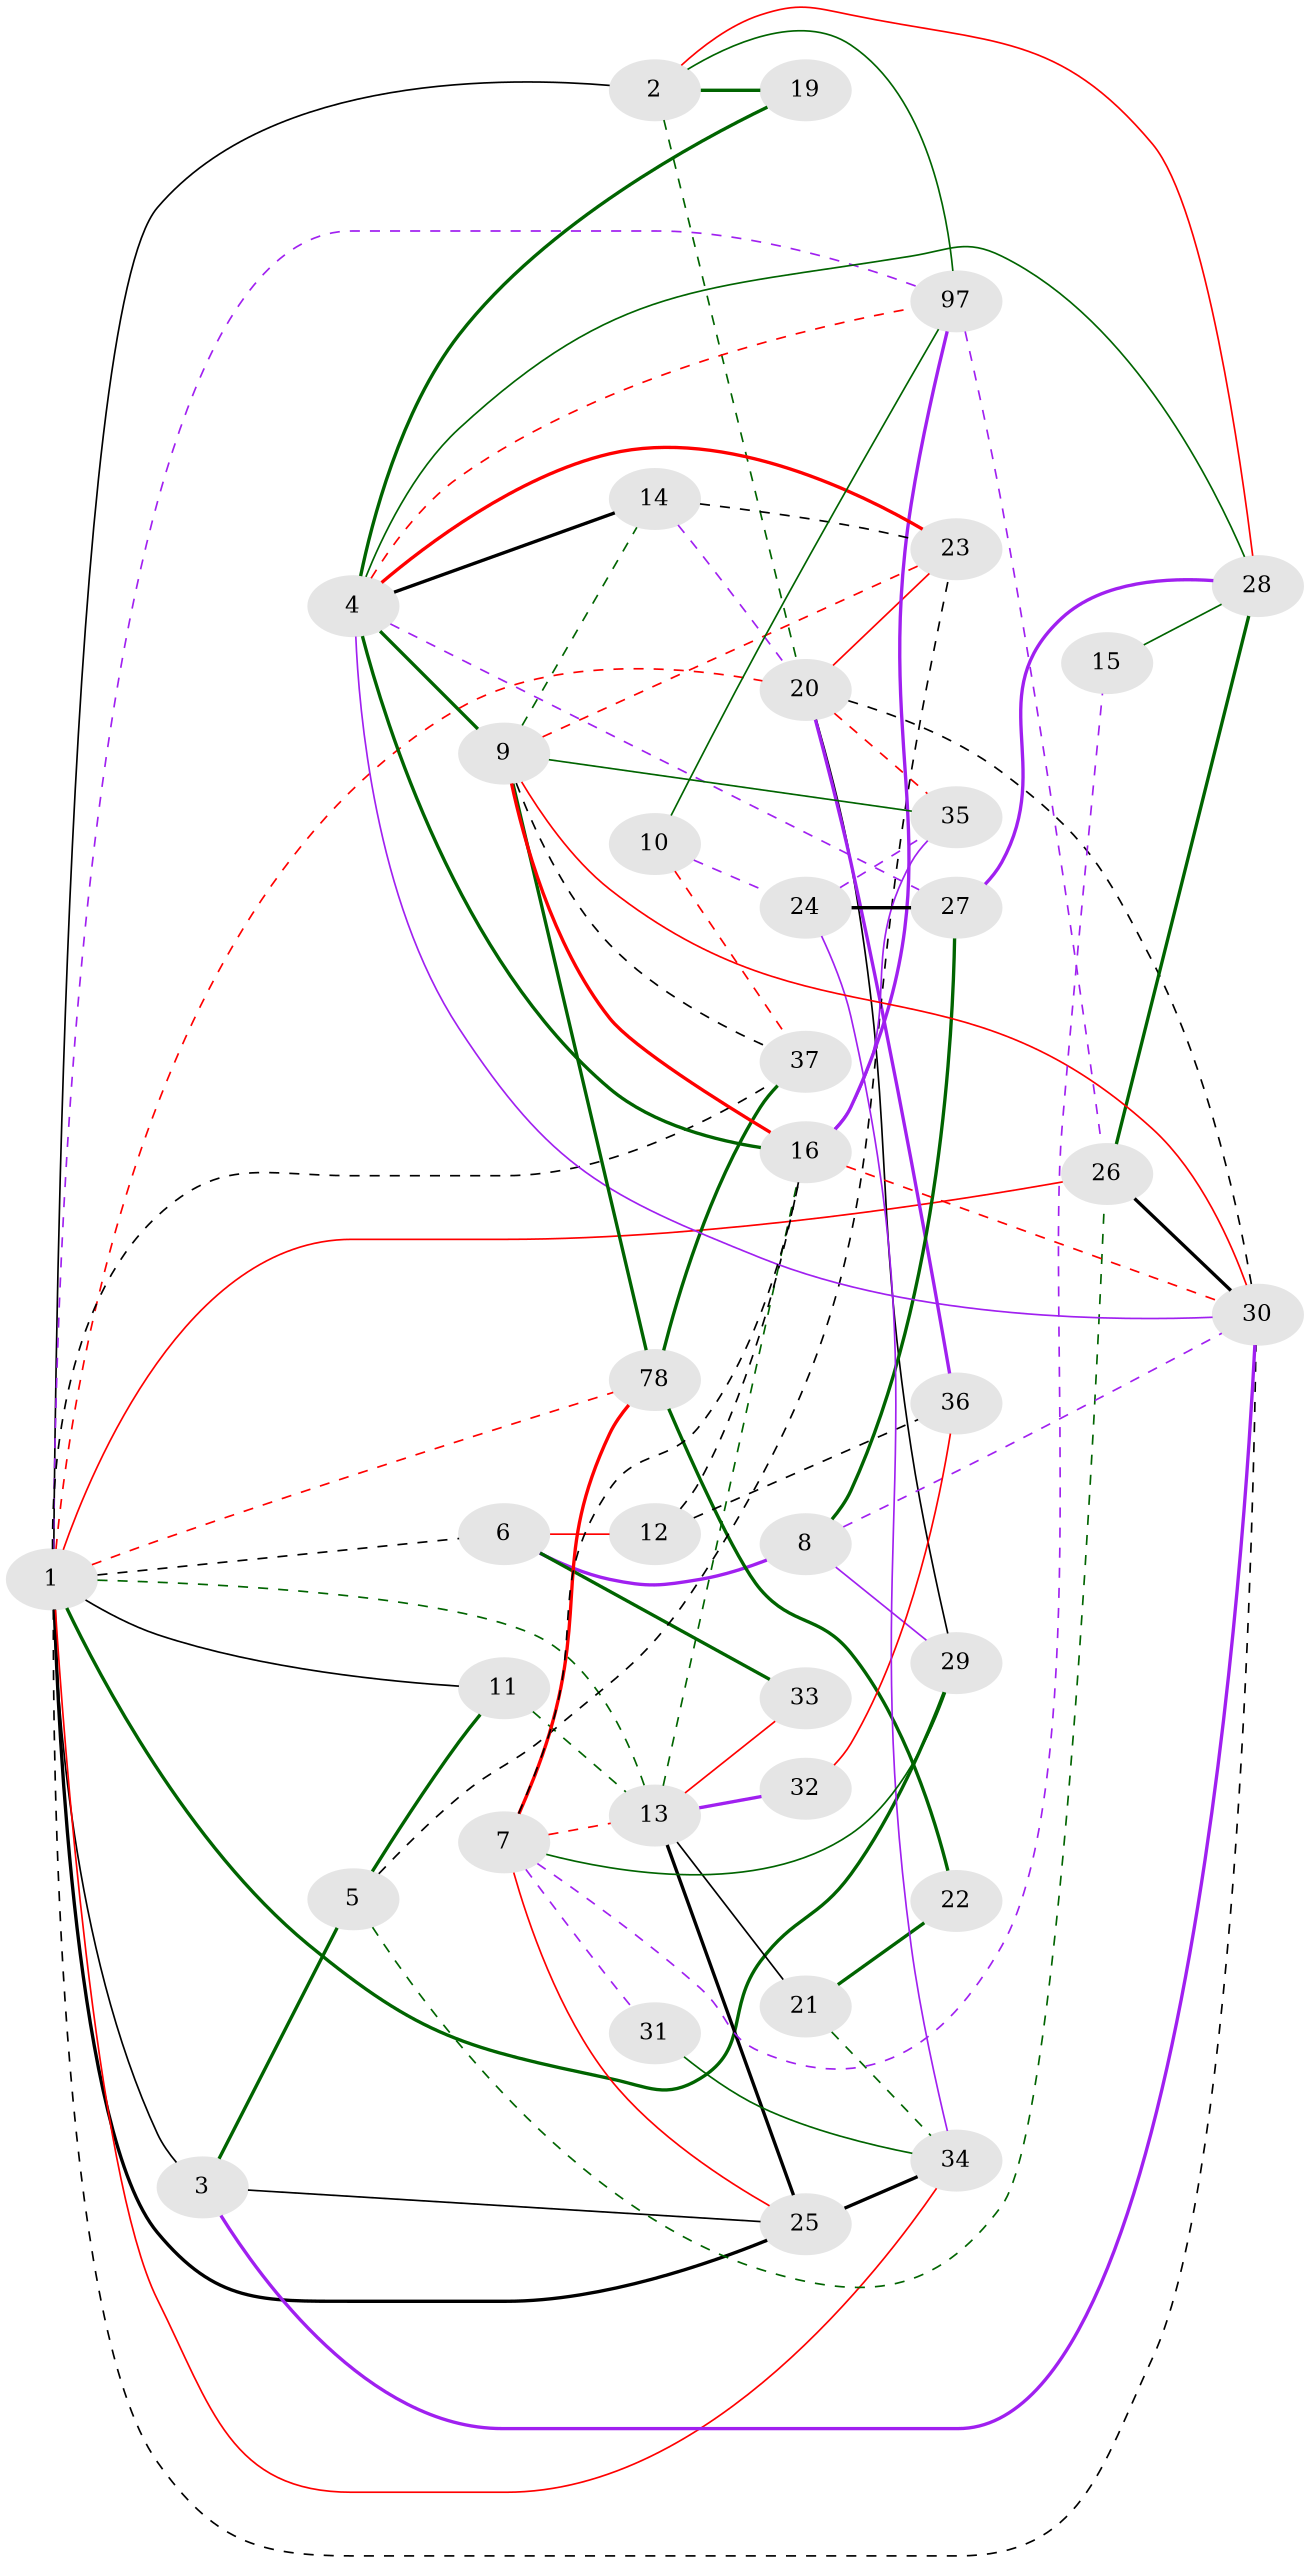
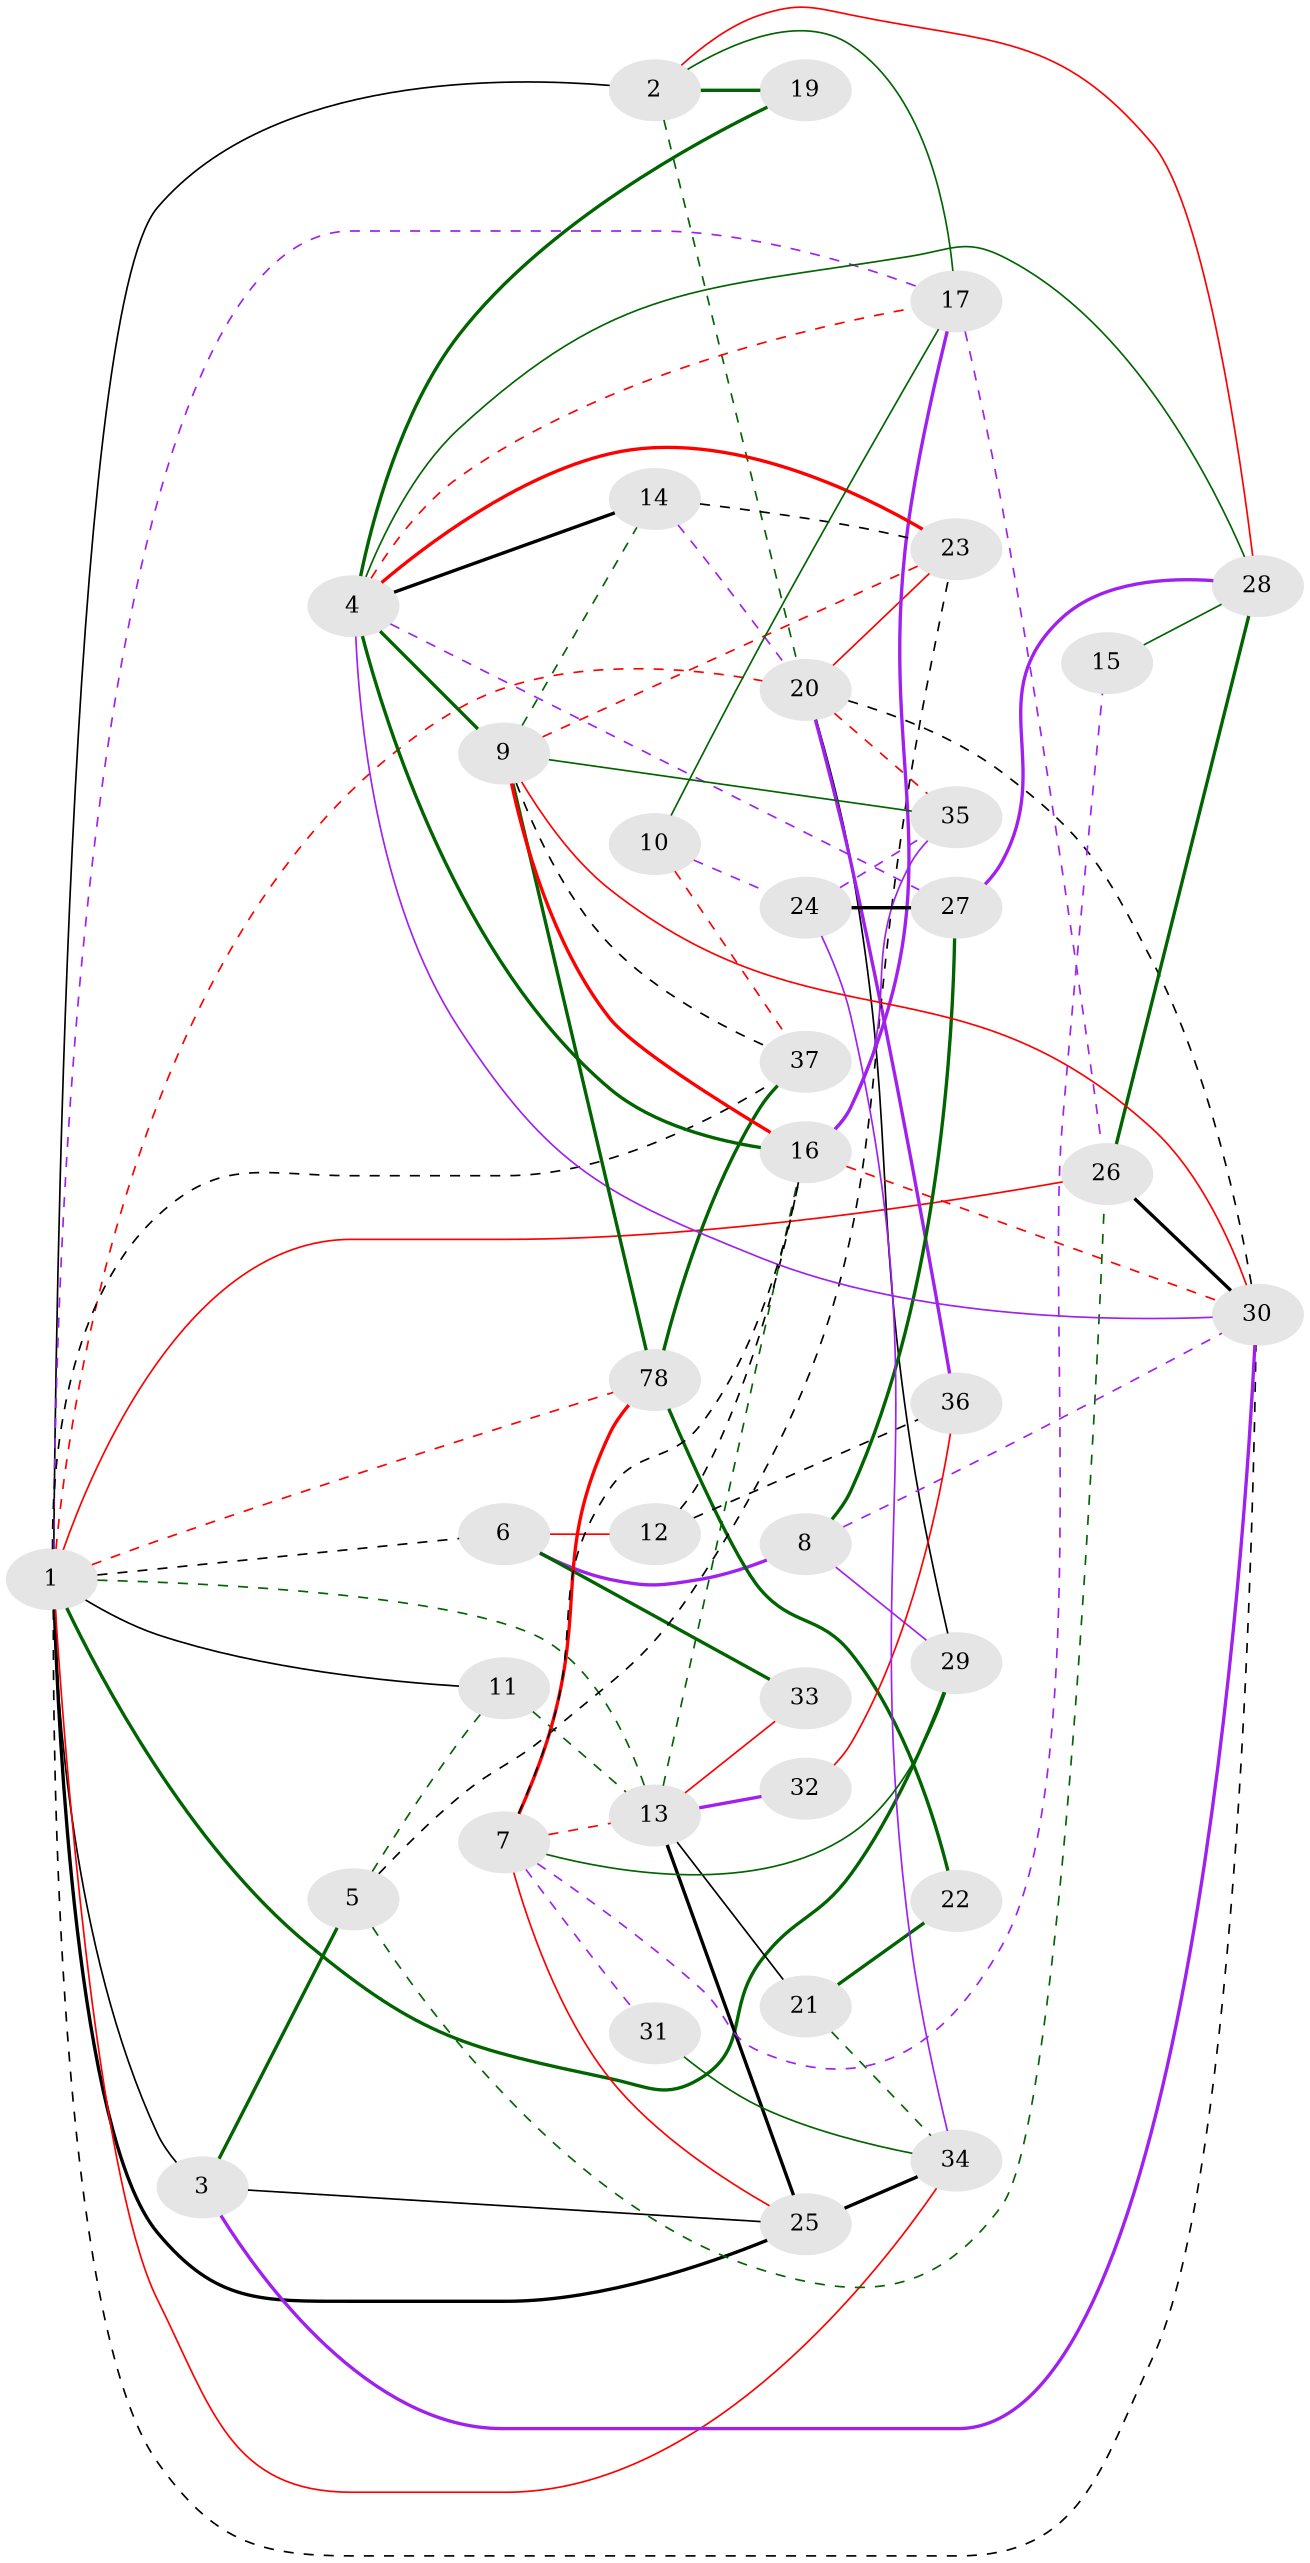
node "97": label "97" -> "17"
edge "11" -- "5": style bold -> dashed
